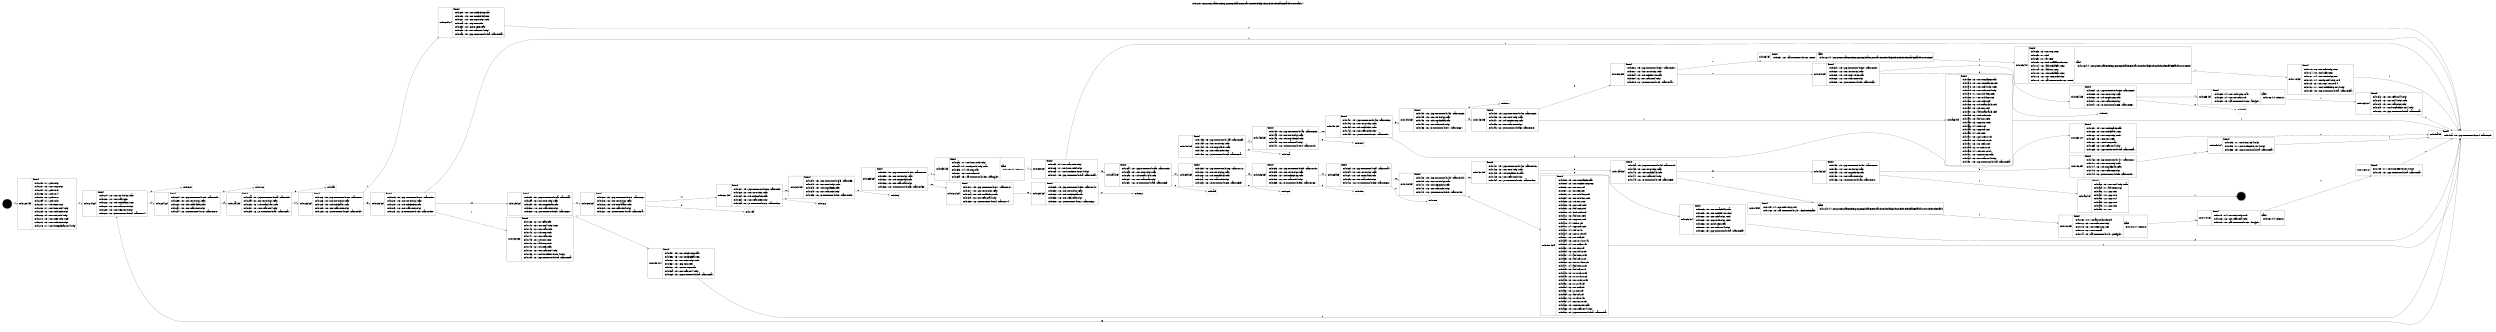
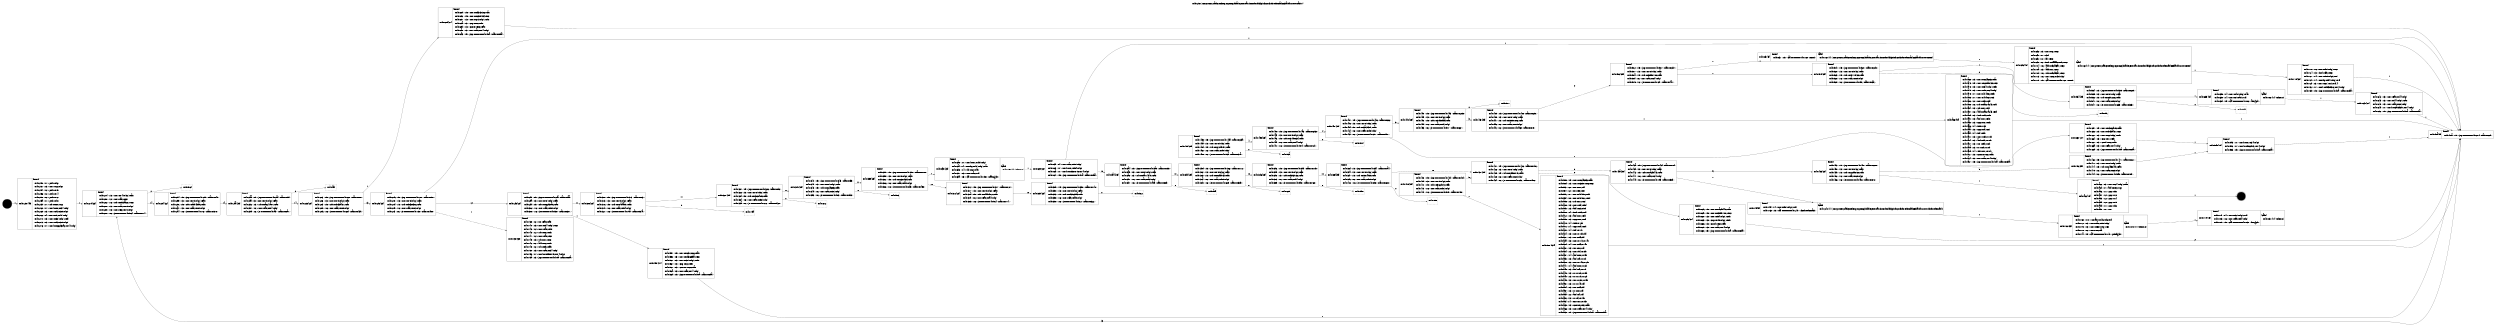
edge "0x40149e [25]" -> "0x4014b7 [25]": label " 10" -> " 4"
edge "0x401657 [27]" -> "0x401b0a [5]": now "0x401657 [27]" -> "0x4019d5 [19]"
node "0x40178e [12]": removed
edge "0x4013ef [25]" -> "0x401408 [25]": now "0x4013ef [25]" -> "0x401421 [25]"
edge "0x401340 [25]" -> "0x401359 [25]": added, label "11"
node "0x4017c8": removed
